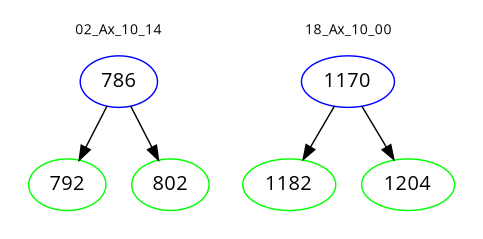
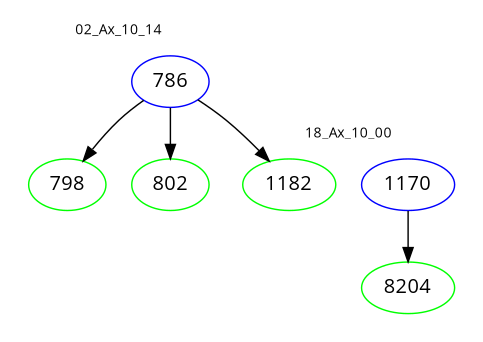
edge "1170" -> "1182": now "786" -> "1182"
node "792": label "792" -> "798"
node "1204": label "1204" -> "8204"
